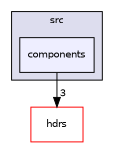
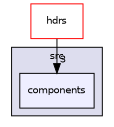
edge "components" -> "hdrs": reversed
